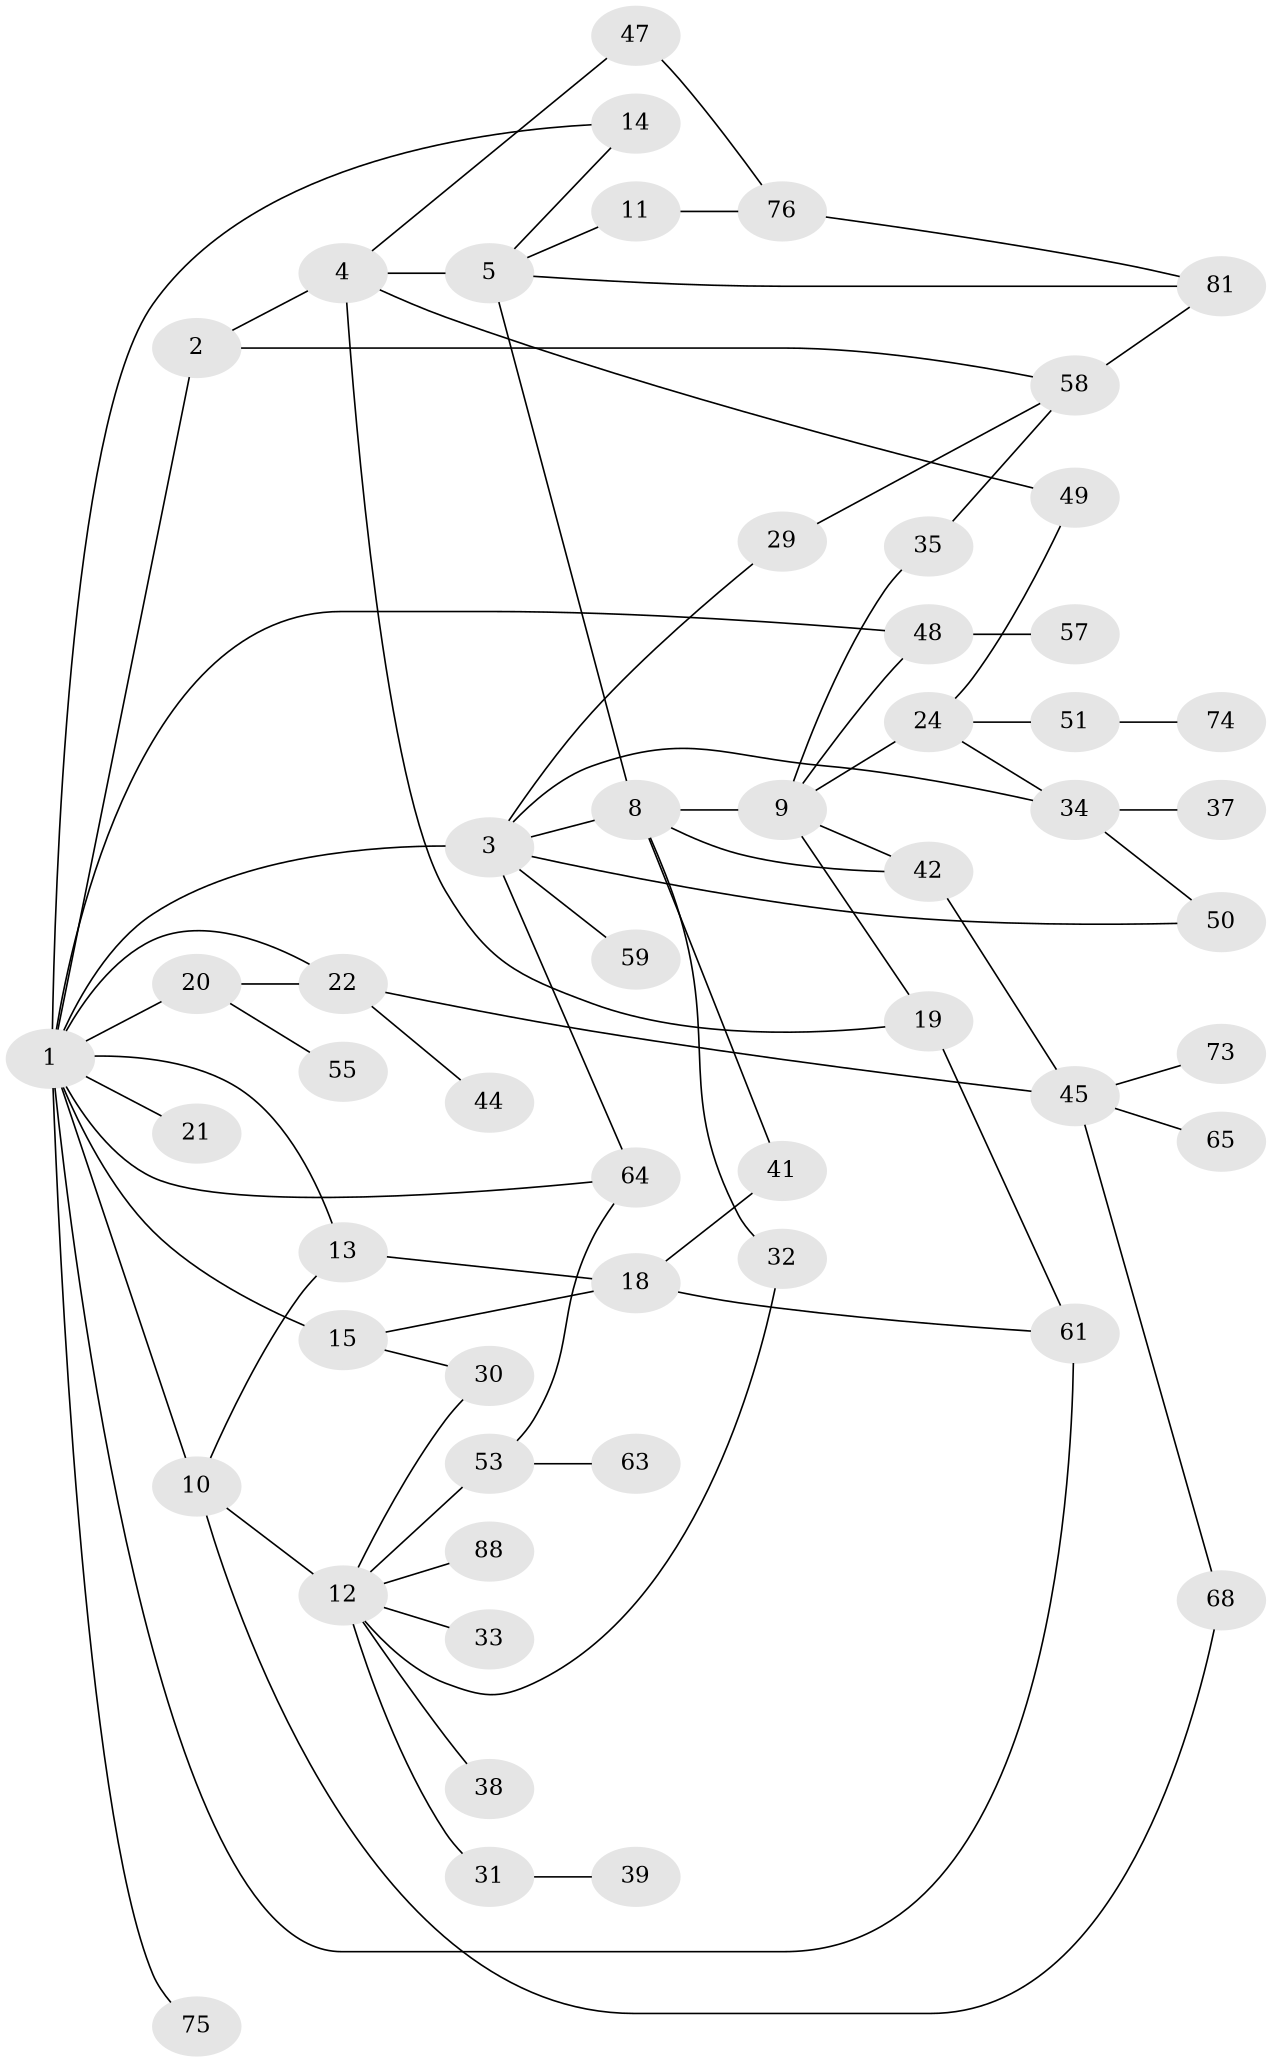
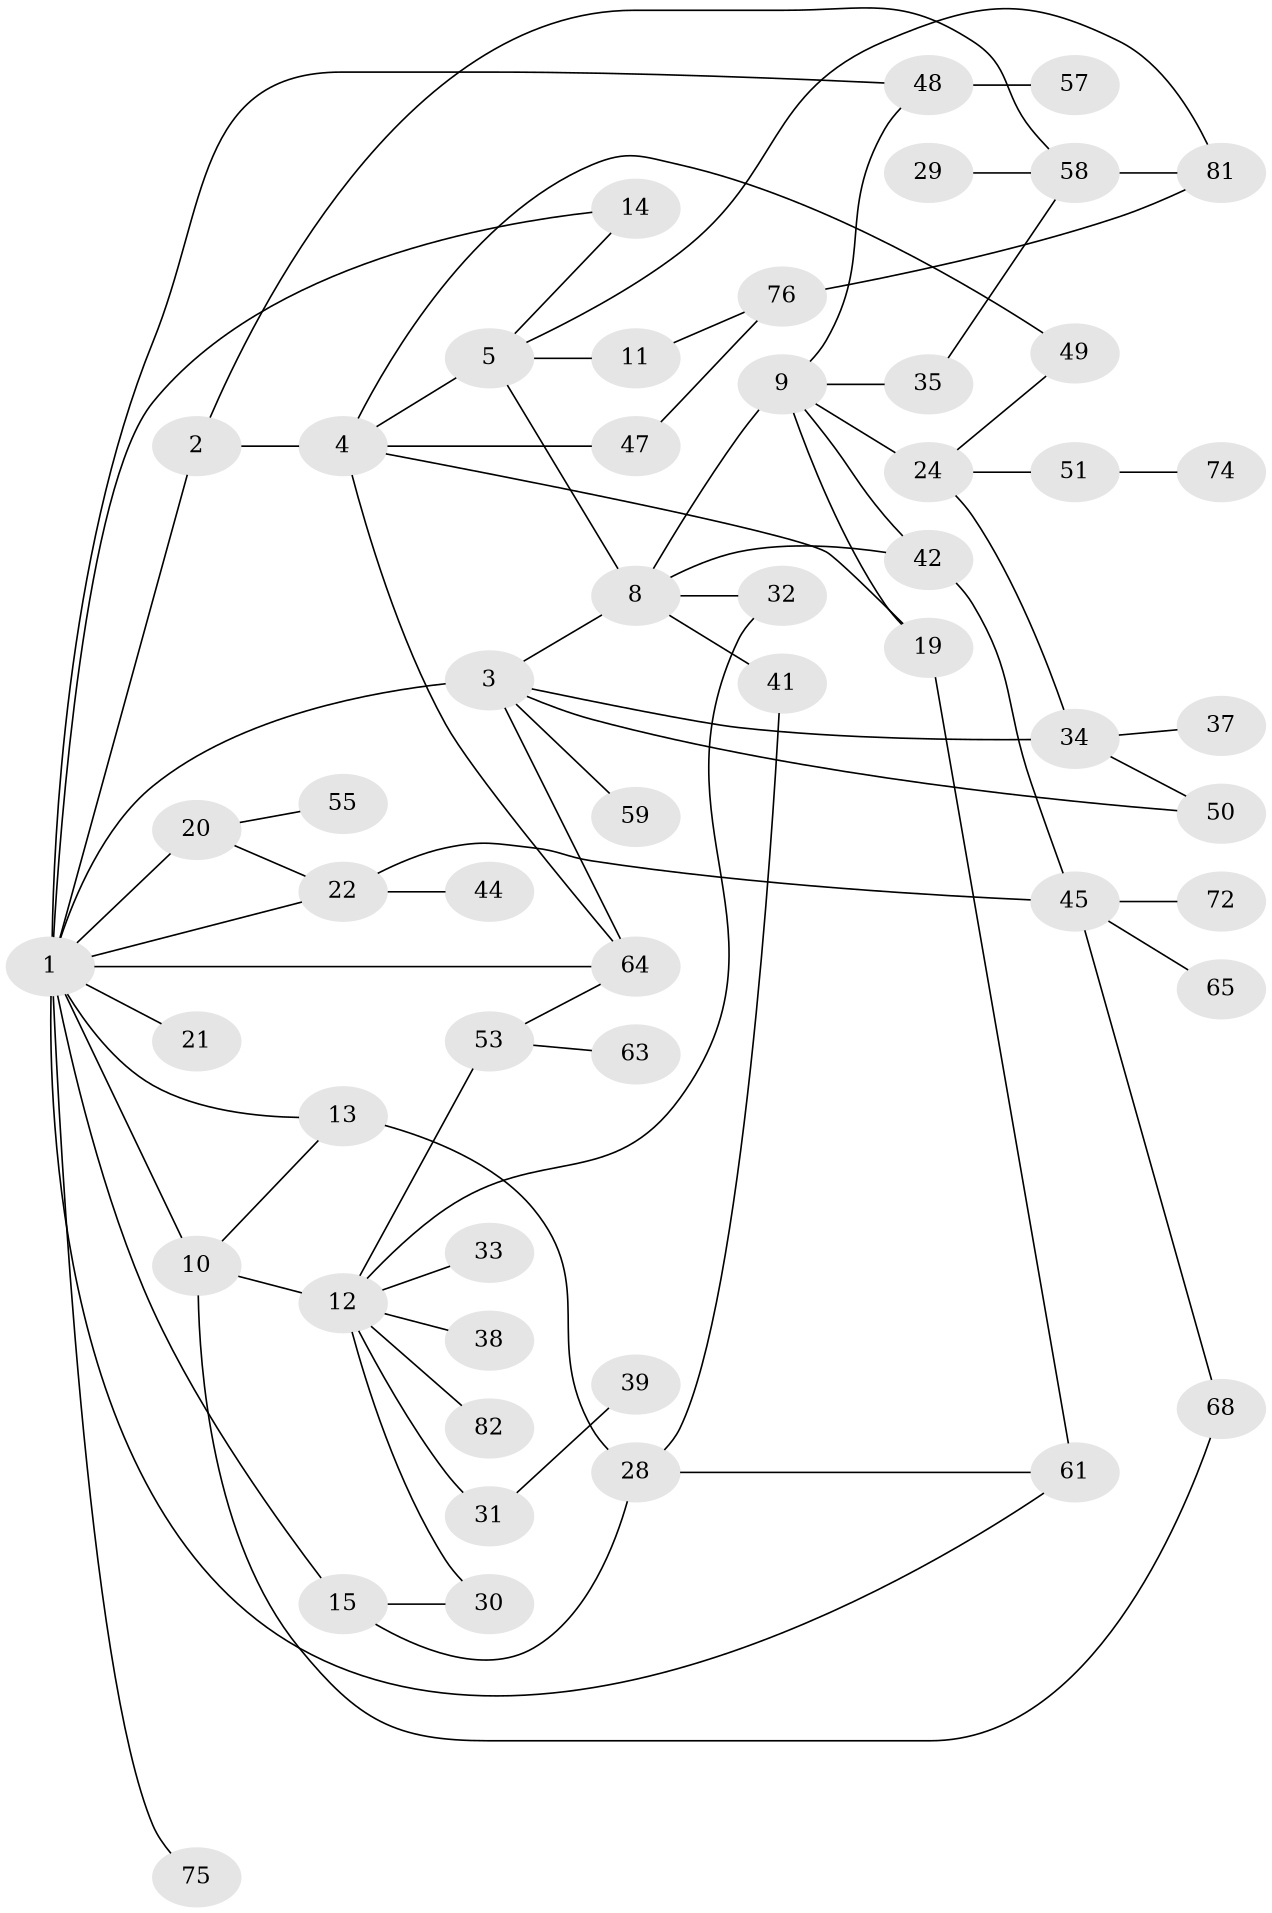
edge "29" -- "3": removed
edge "4" -- "64": added
node "73": label "73" -> "72"
node "18": label "18" -> "28"
node "88": label "88" -> "82"
